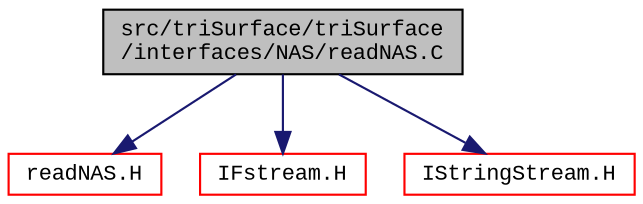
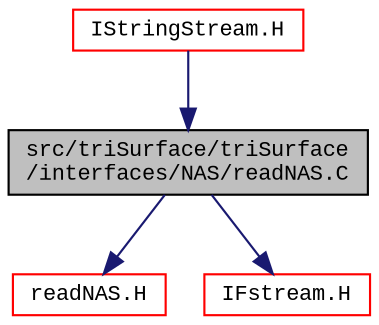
edge "src/triSurface/triSurface /interfaces/NAS/readNAS.C" -> "IStringStream.H": reversed
